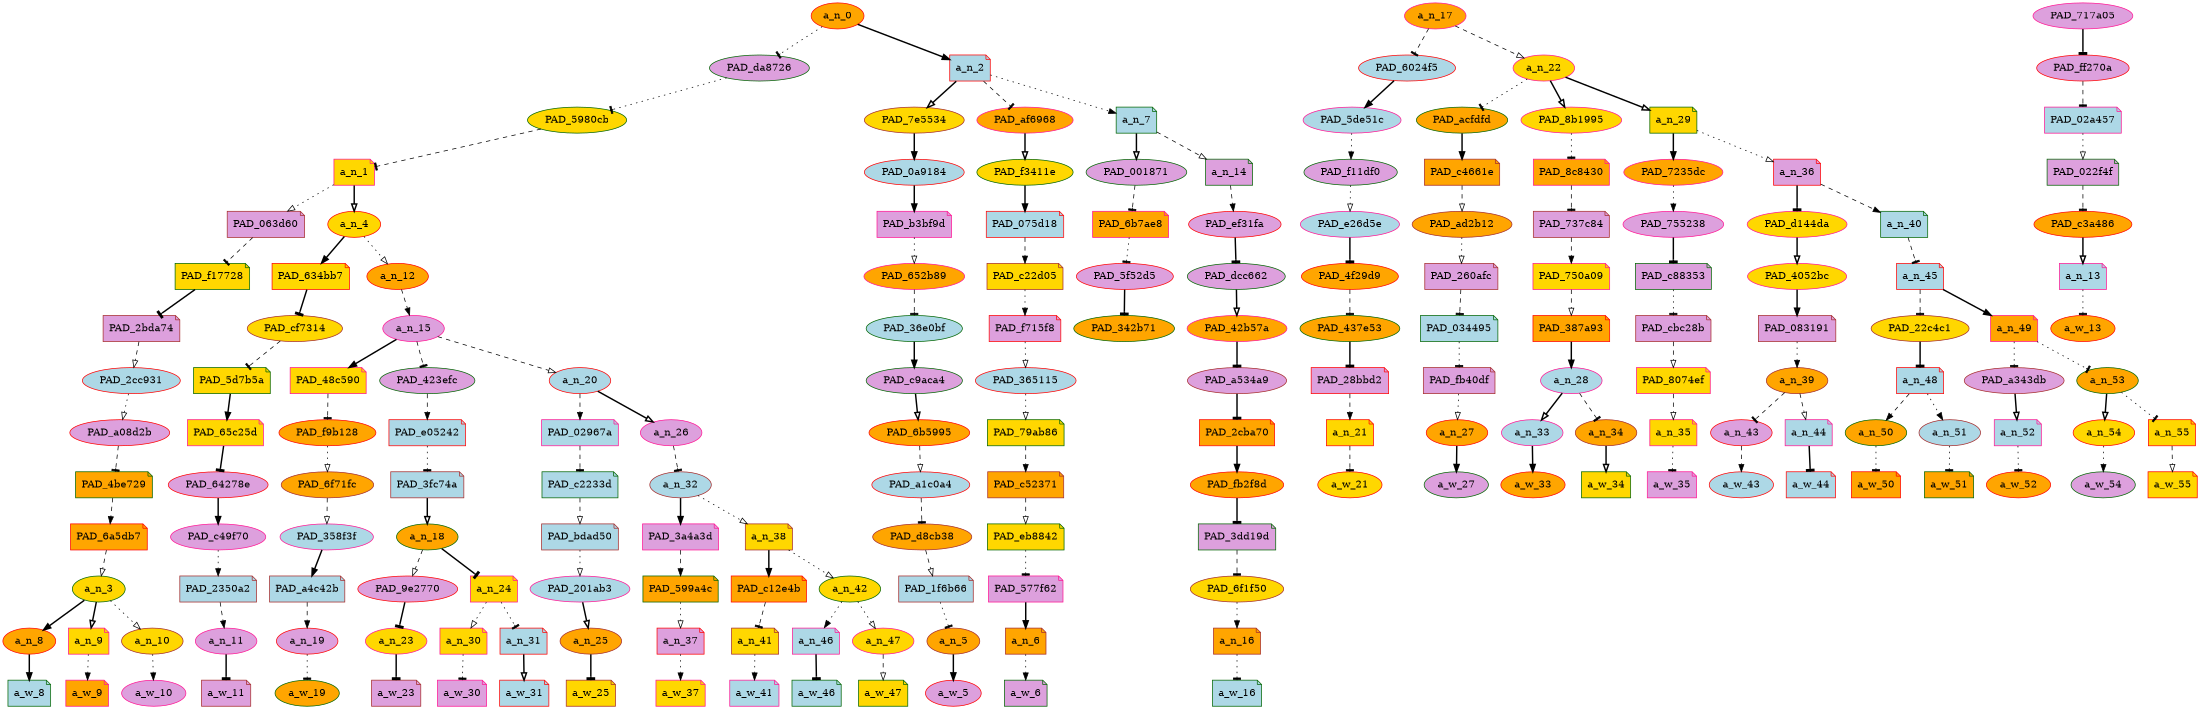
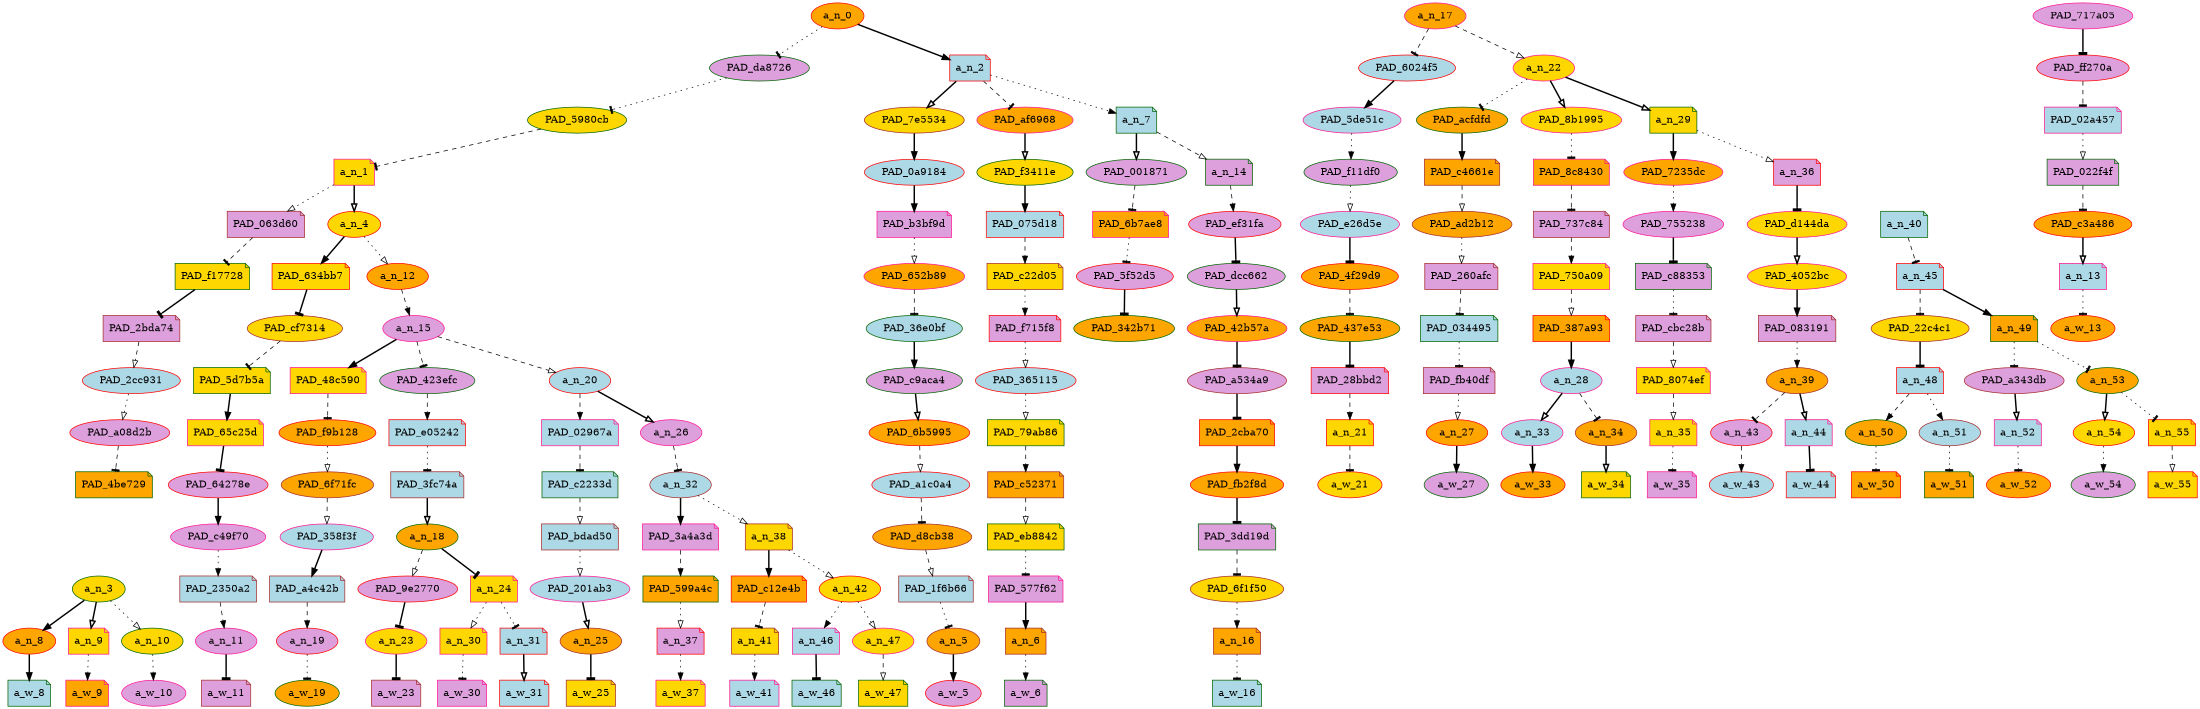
edge "a_n_36" -> "a_n_40": removed
node "a_n_49": color deeppink -> darkgreen
edge "a_n_39" -> "a_n_44": style dashed -> bold
node "PAD_6a5db7": removed
node "a_n_42": color darkgreen -> red
node "a_n_10": color brown -> darkgreen
